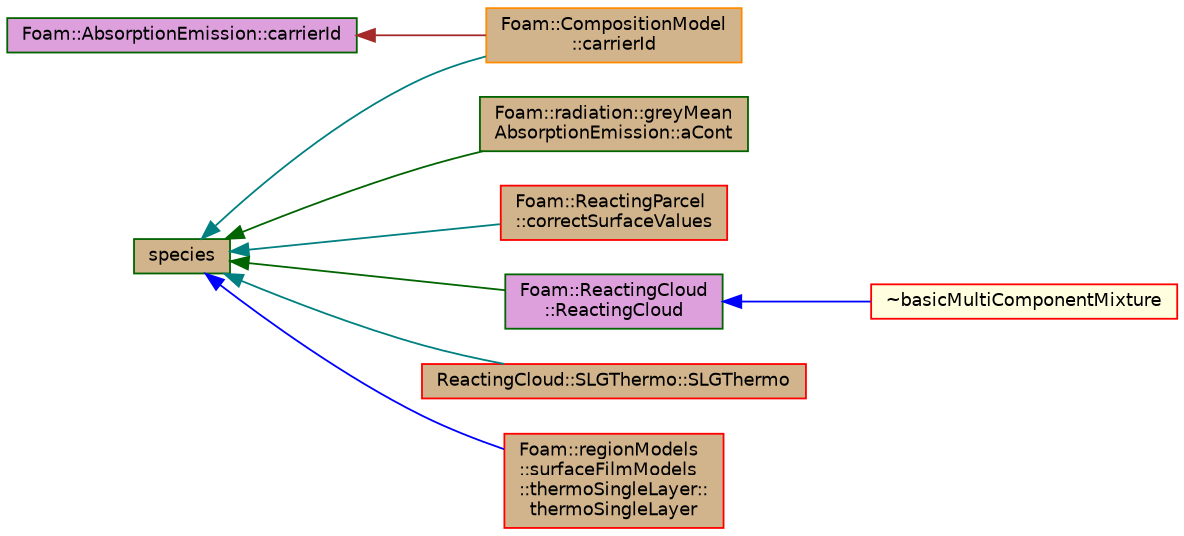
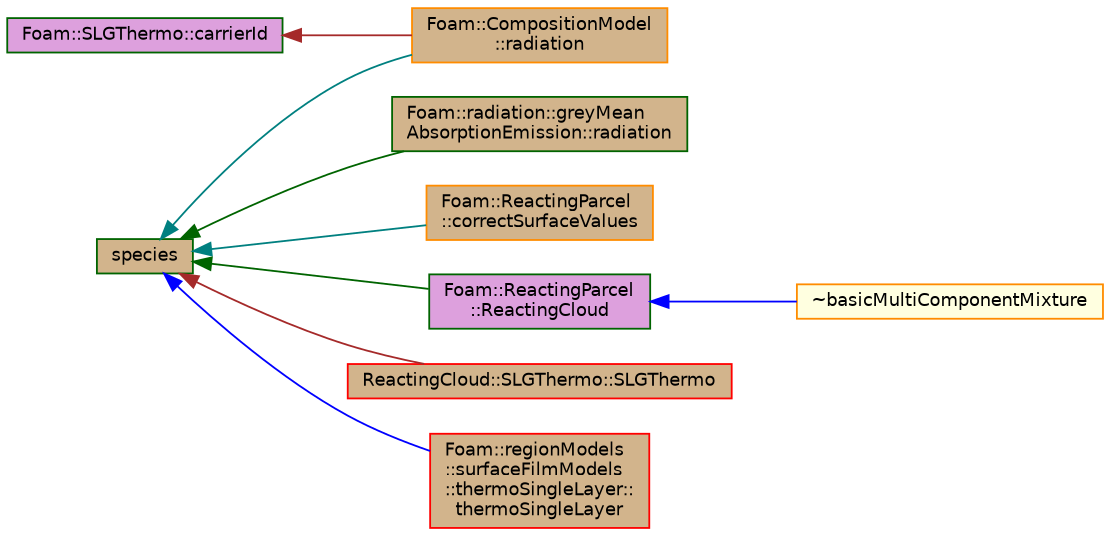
node "Foam::AbsorptionEmission::carrierId": label "Foam::AbsorptionEmission::carrierId" -> "Foam::SLGThermo::carrierId"
node "Foam::CompositionModel ::carrierId": label "Foam::CompositionModel ::carrierId" -> "Foam::CompositionModel ::radiation"
node "Foam::radiation::greyMean AbsorptionEmission::aCont": label "Foam::radiation::greyMean AbsorptionEmission::aCont" -> "Foam::radiation::greyMean AbsorptionEmission::radiation"
node "Foam::ReactingParcel ::correctSurfaceValues": color red -> darkorange
node "Foam::ReactingCloud ::ReactingCloud": label "Foam::ReactingCloud ::ReactingCloud" -> "Foam::ReactingParcel ::ReactingCloud"
node "~basicMultiComponentMixture": color red -> darkorange
edge "ReactingCloud::SLGThermo::SLGThermo" -> "species": color teal -> brown
